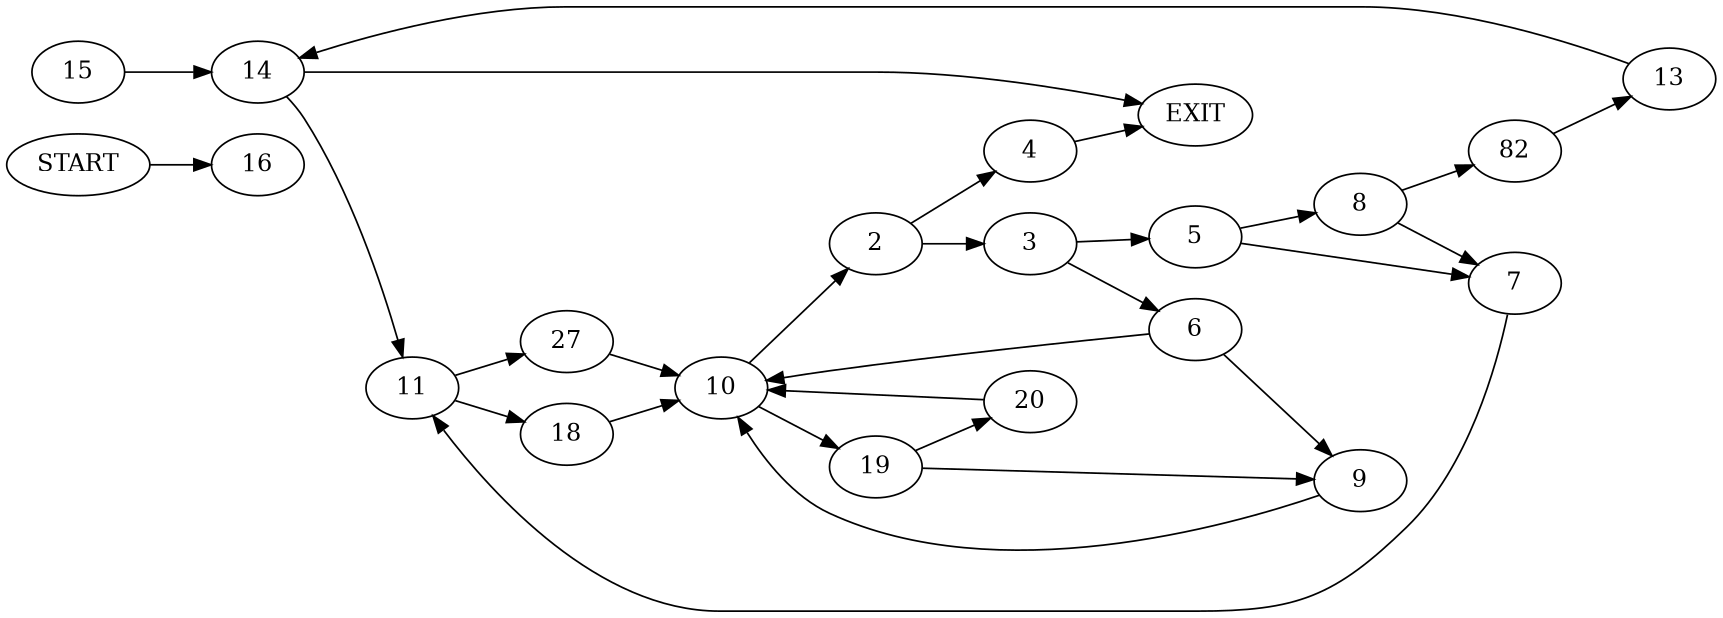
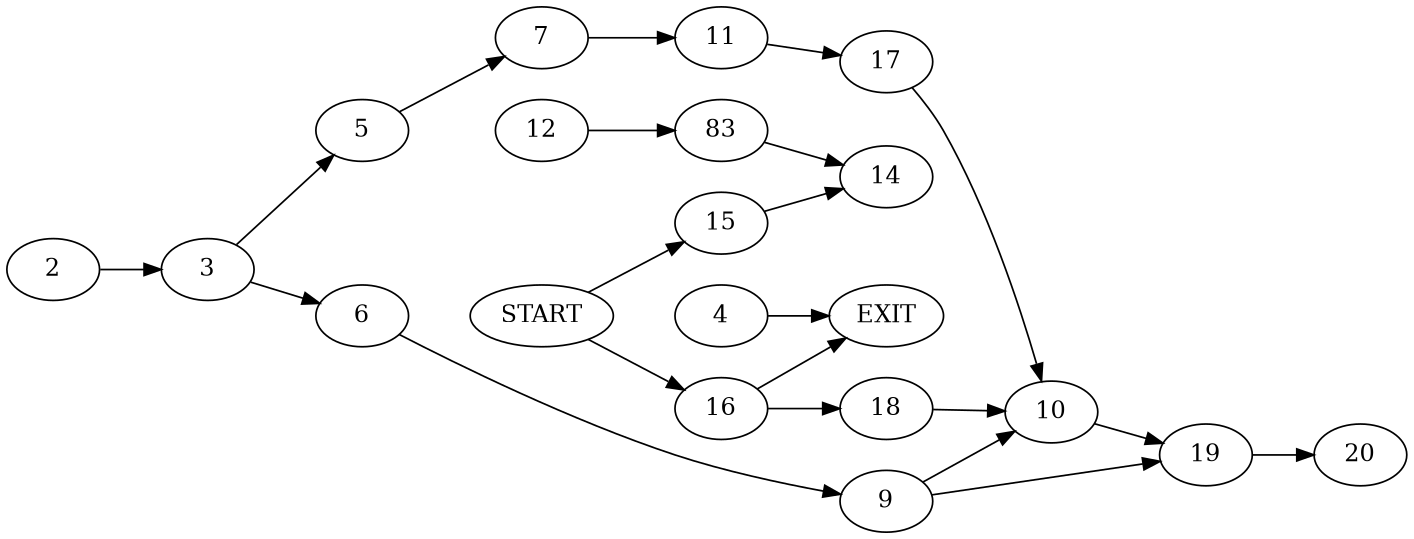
edge "14" -> "EXIT": now "16" -> "EXIT"
node "13": label "13" -> "83"
node "82": label "82" -> "12"
edge "2" -> "4": removed
node "8": removed
edge "14" -> "11": removed
edge "START" -> "15": added
edge "10" -> "2": removed
node "27": label "27" -> "17"
edge "6" -> "10": removed
edge "20" -> "10": removed
edge "11" -> "18": now "16" -> "18"
edge "19" -> "9": reversed
